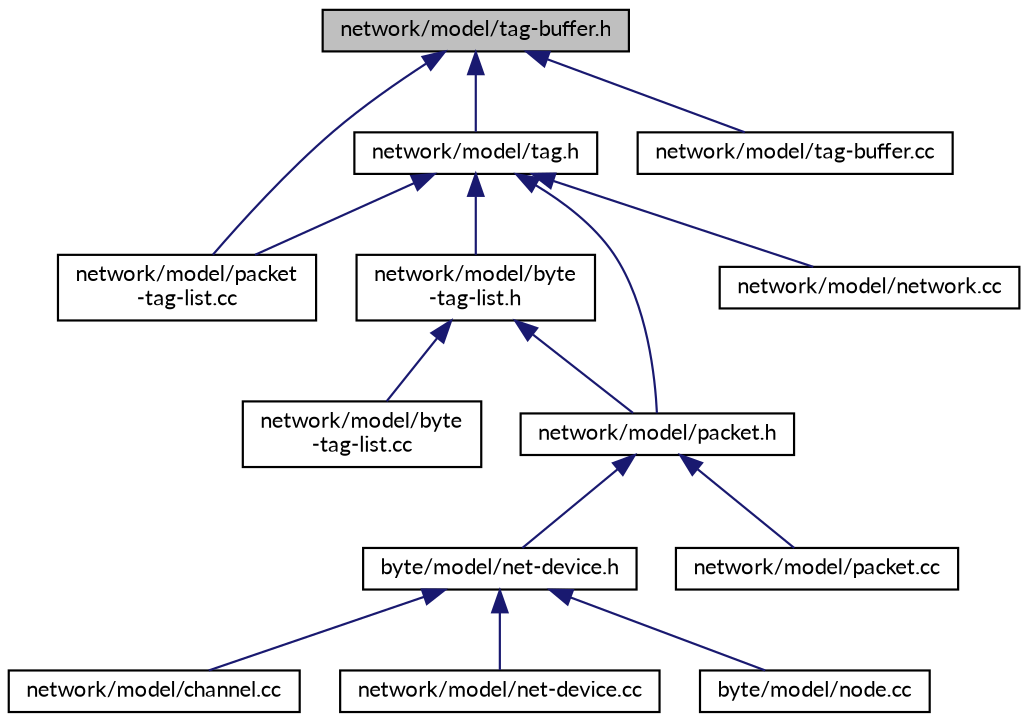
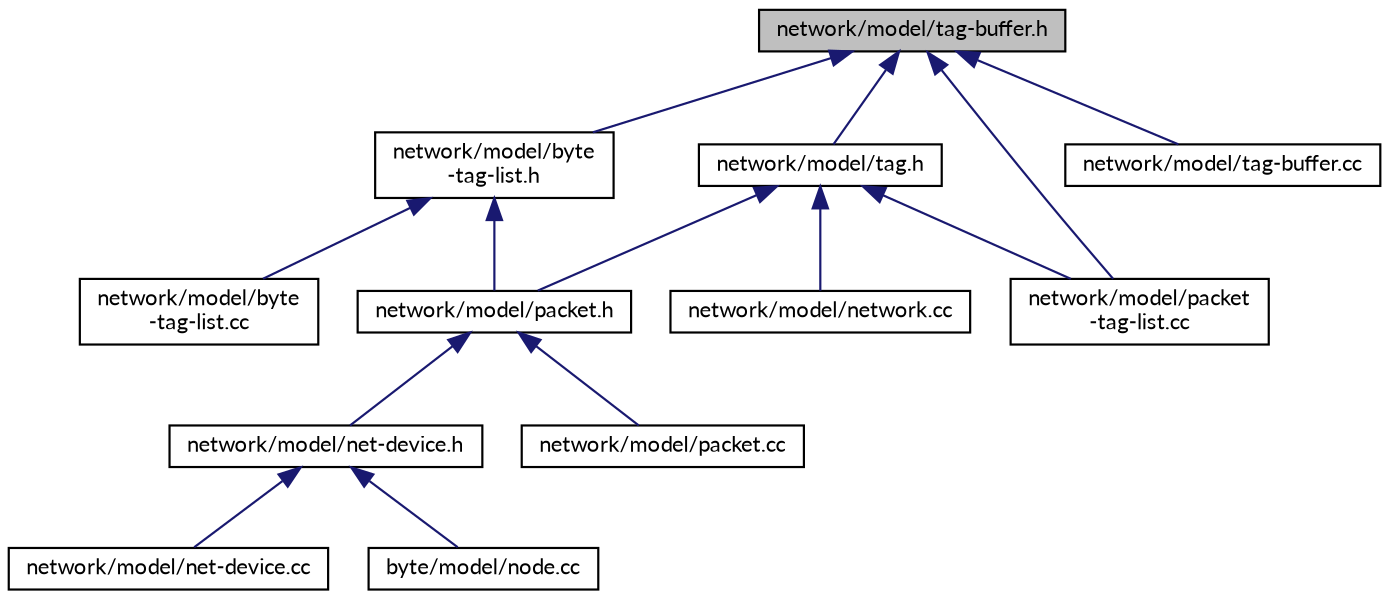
edge "network/model/byte -tag-list.h" -> "network/model/tag.h": now "network/model/byte -tag-list.h" -> "network/model/tag-buffer.h"
node "byte/model/net-device.h": label "byte/model/net-device.h" -> "network/model/net-device.h"
node "network/model/channel.cc": removed
